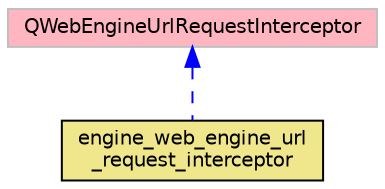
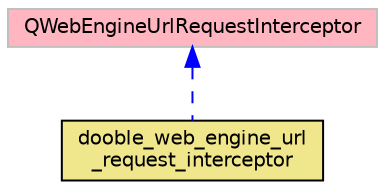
node "engine_web_engine_url _request_interceptor": label "engine_web_engine_url _request_interceptor" -> "dooble_web_engine_url _request_interceptor"
